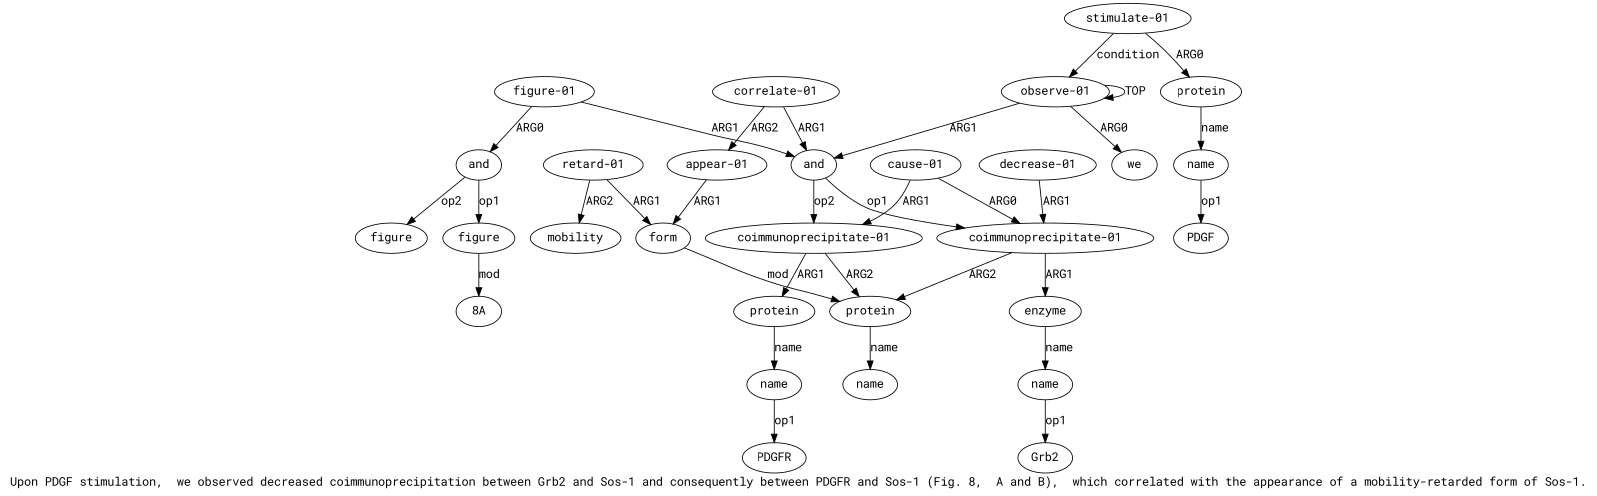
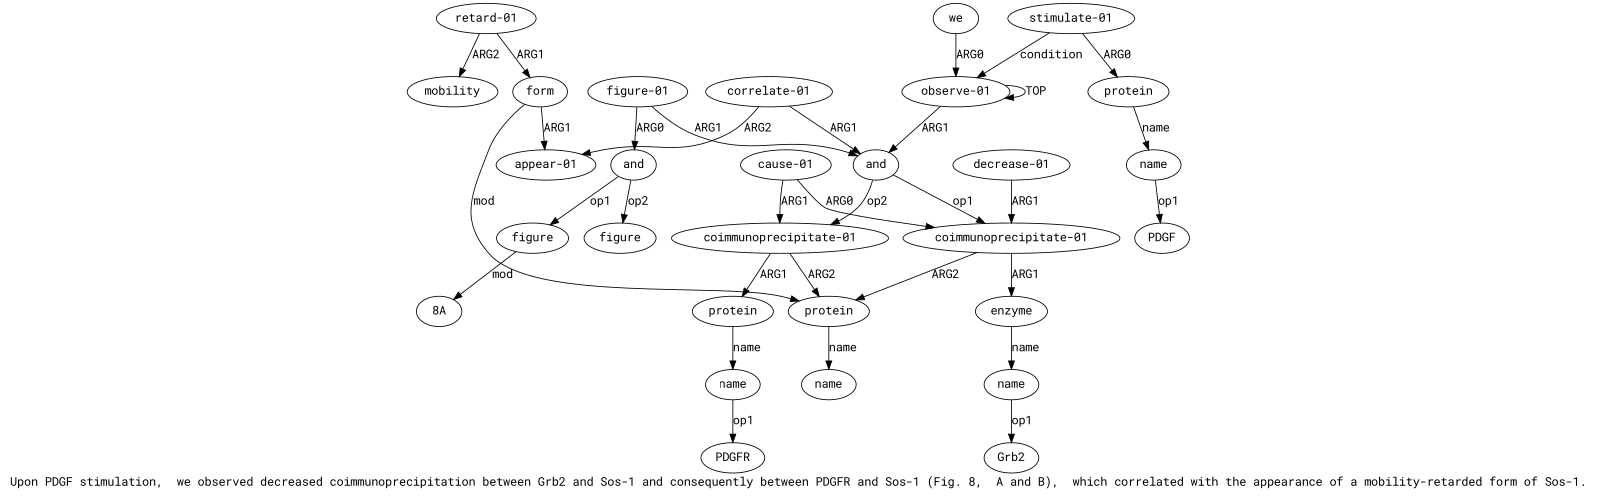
edge "observe-01" -> "we": reversed
edge "appear-01" -> "form": reversed
